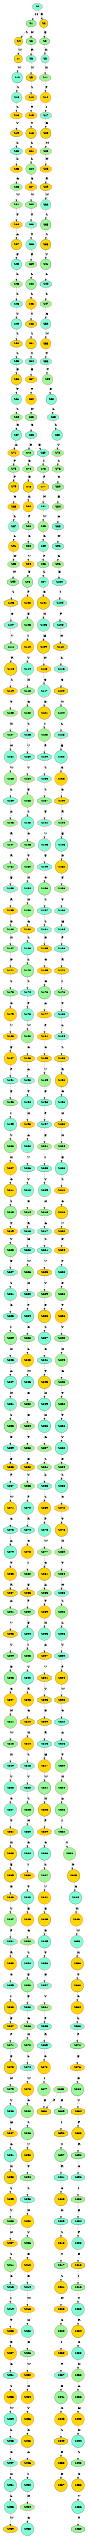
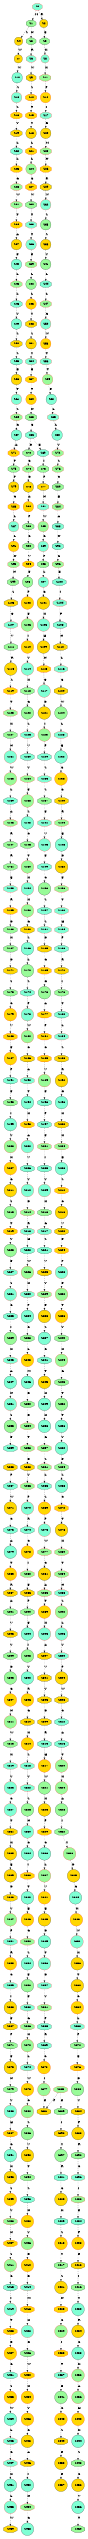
edge "S259" -> "S263": removed, label "F"
node "S408": fillcolor aquamarine -> gold
